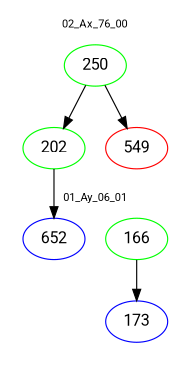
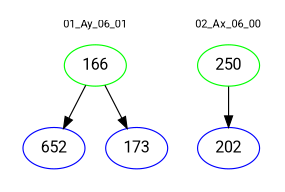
cluster "02_Ax_76_00": label "02_Ax_76_00" -> "02_Ax_06_00"
node "202": color green -> blue
node "549": removed
edge "202" -> "652": now "166" -> "652"
